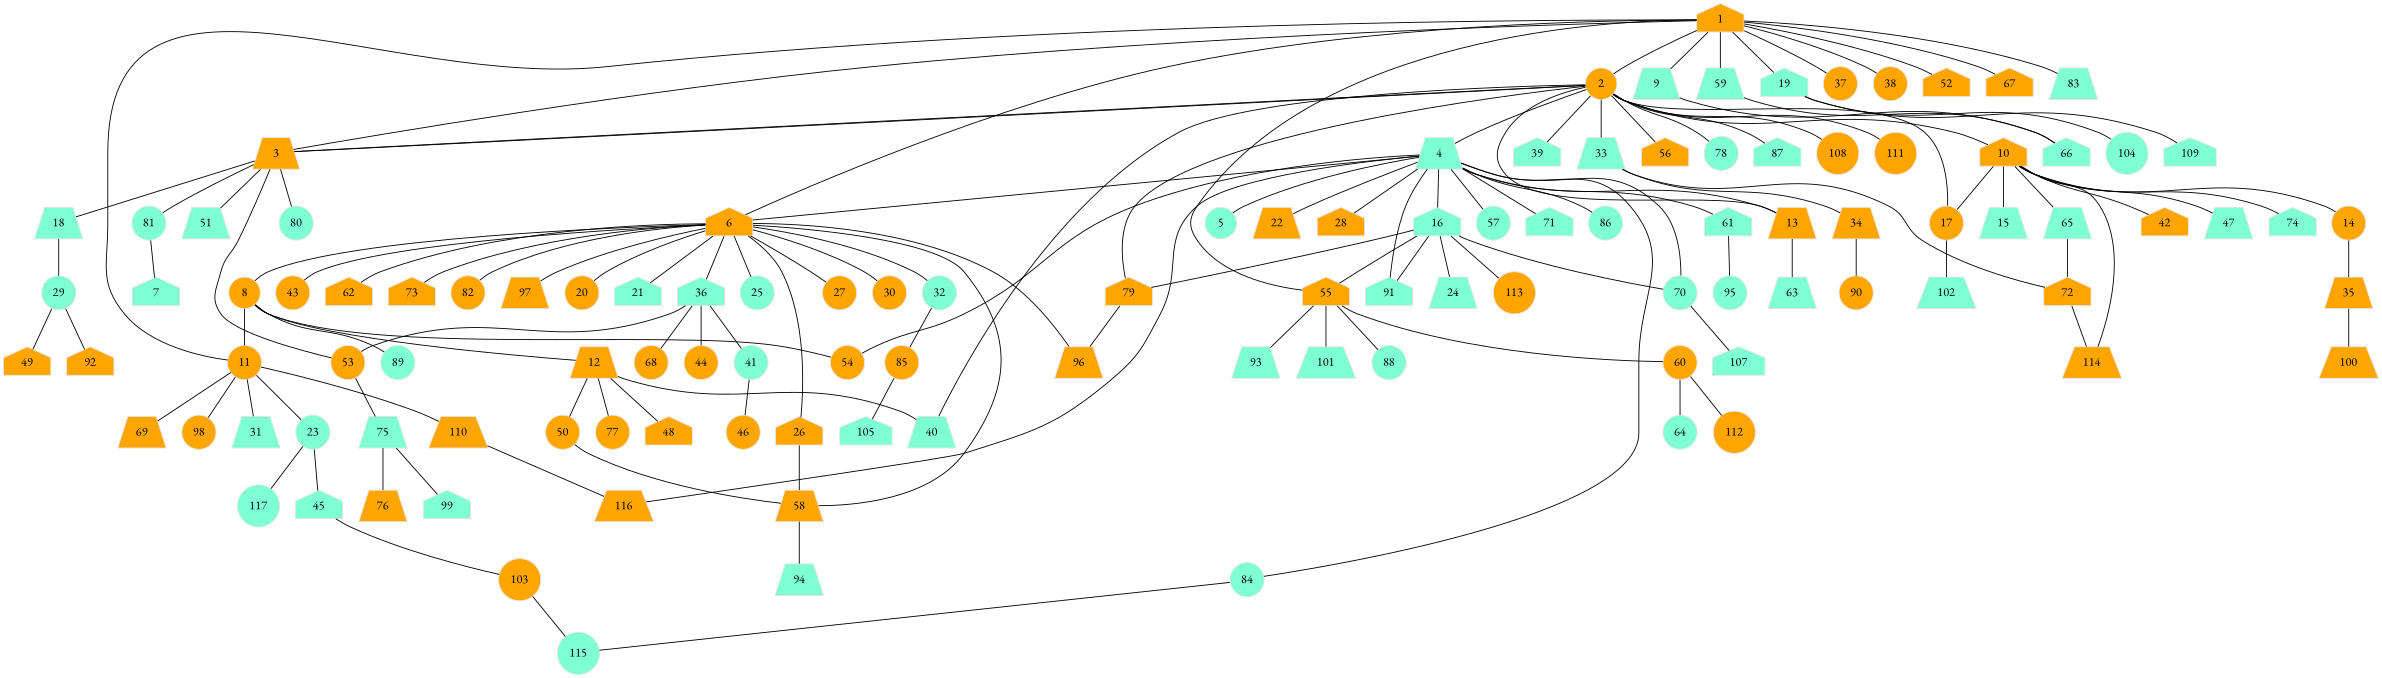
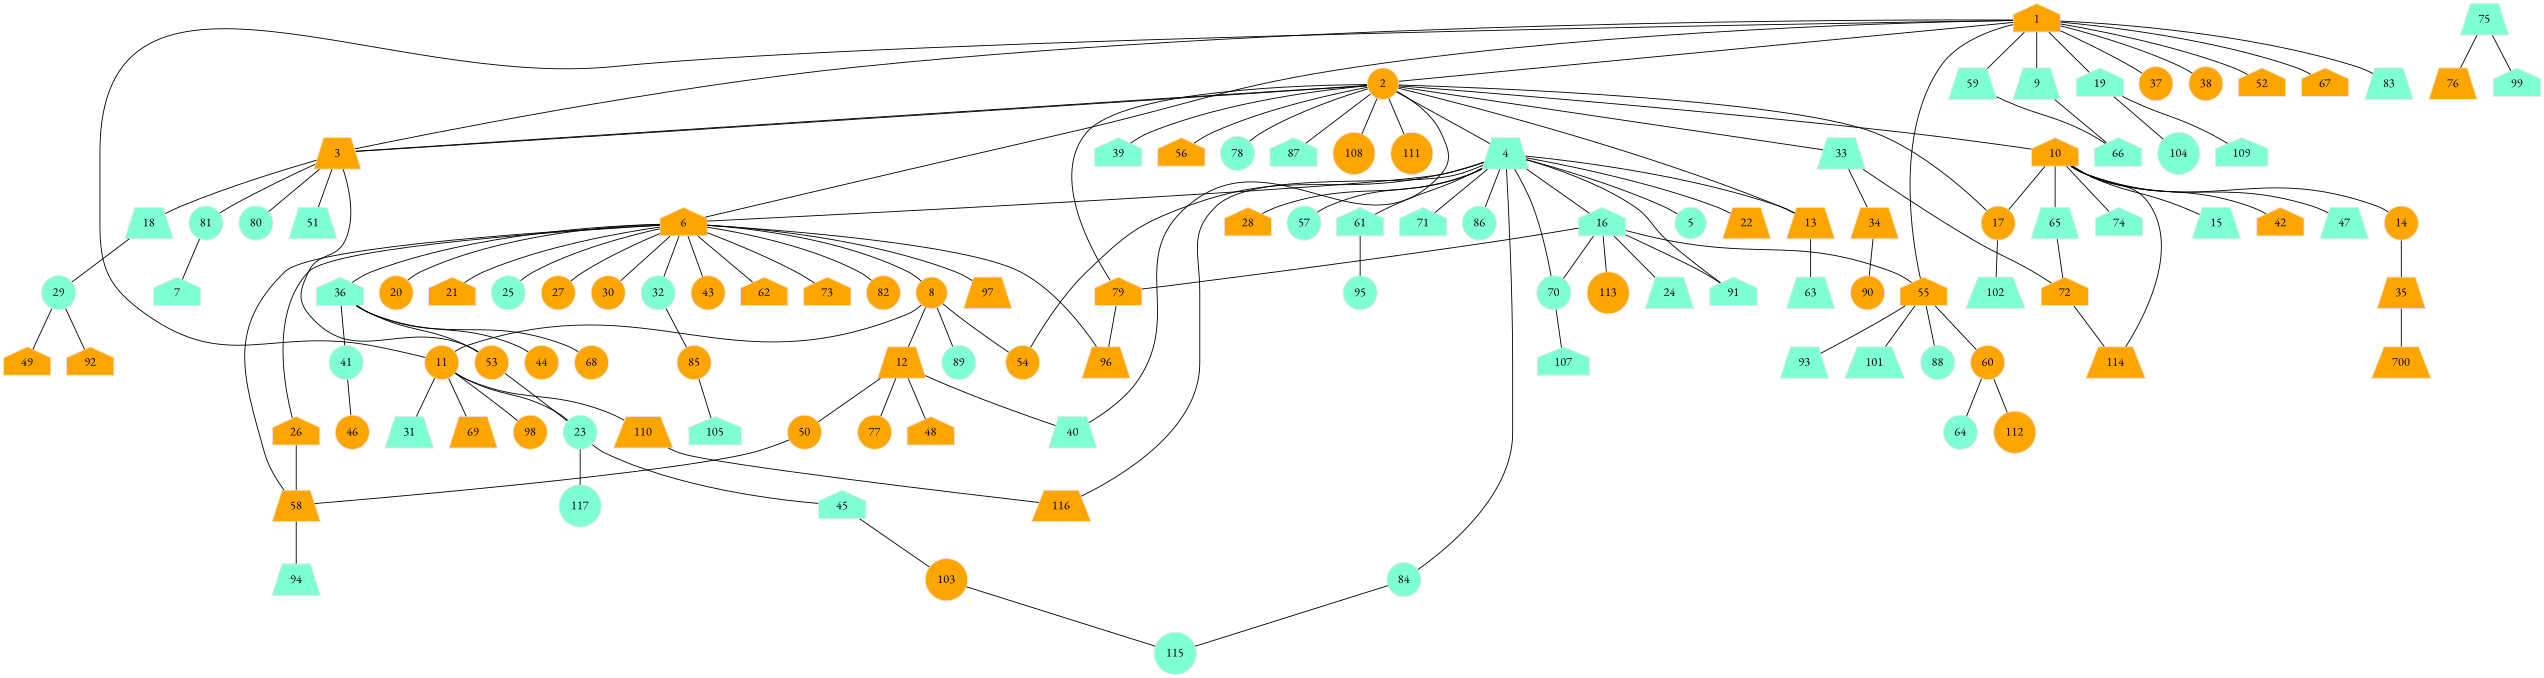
node "21": fillcolor aquamarine -> orange
node "100": label "100" -> "700"
edge "53" -- "75": now "53" -- "23"
